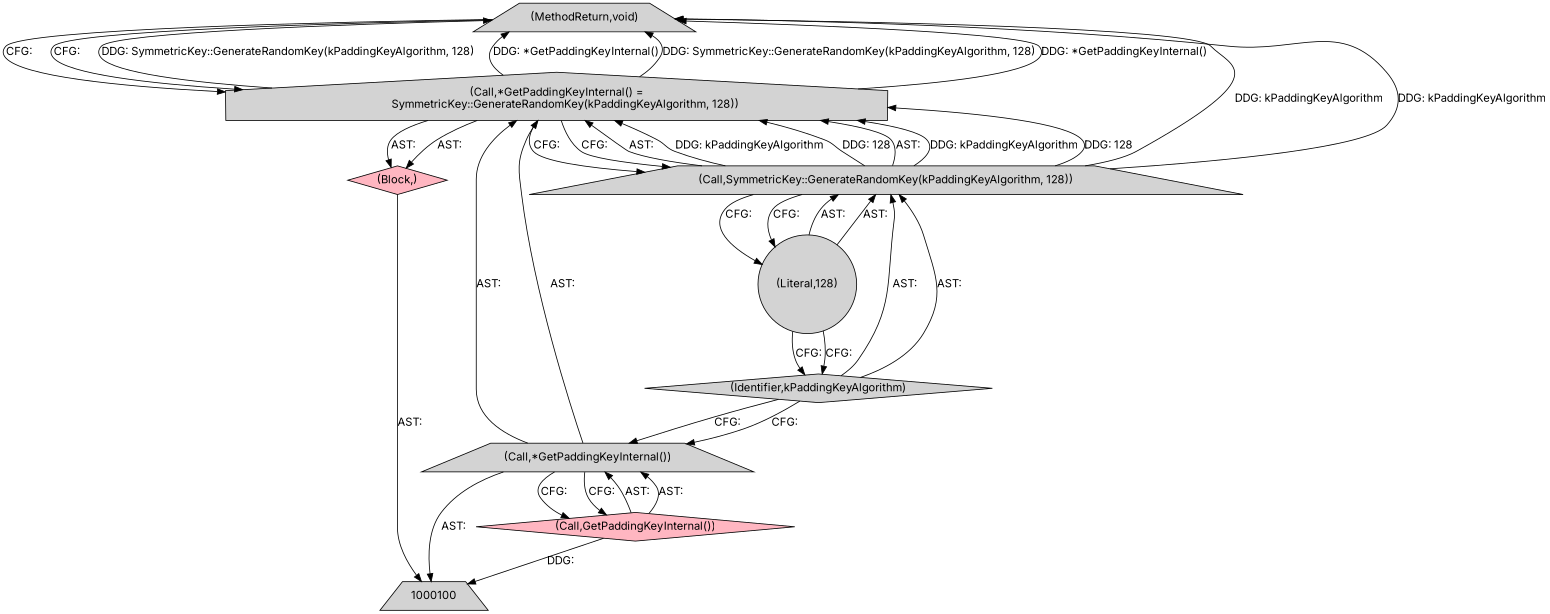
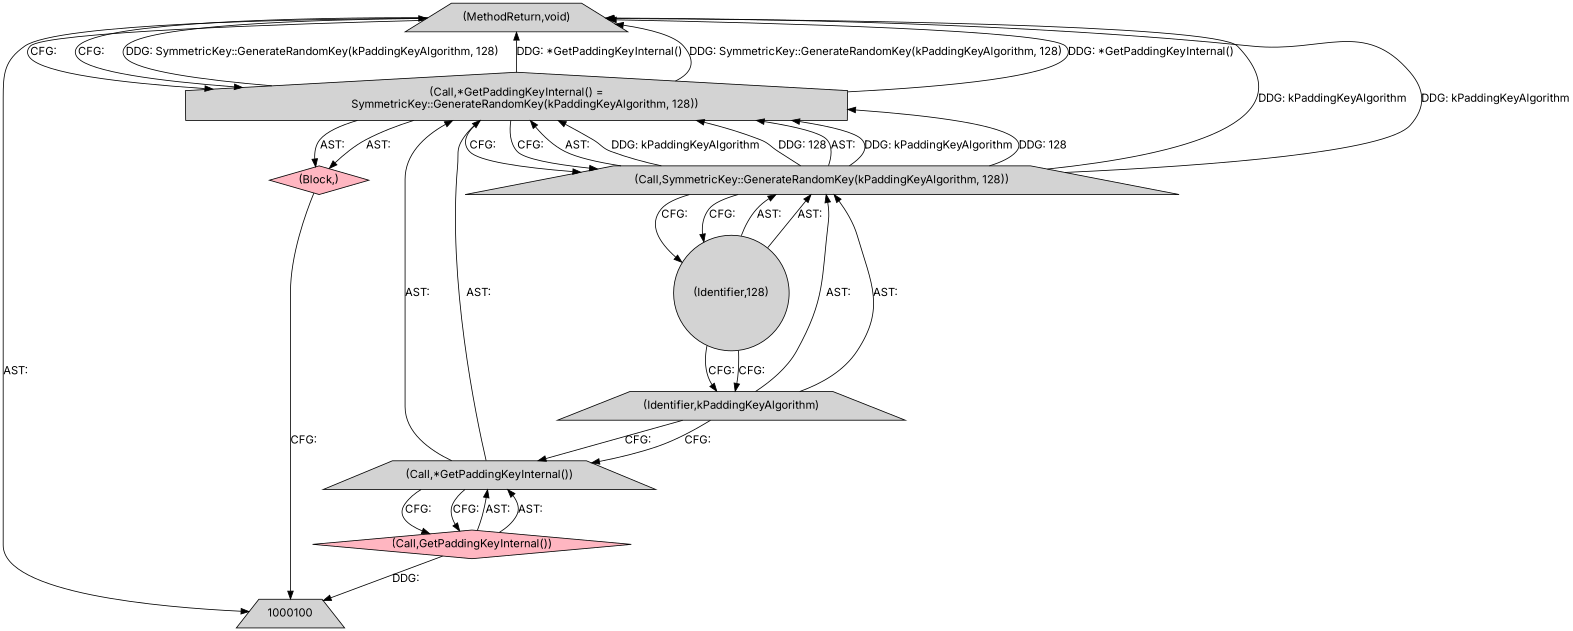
node "(Literal,128)": label "(Literal,128)" -> "(Identifier,128)"
node "(Identifier,kPaddingKeyAlgorithm)": shape diamond -> trapezium
edge "(Block,)" -> "1000100": label "AST: " -> "CFG: "
edge "(Call,*GetPaddingKeyInternal())" -> "1000100": now "(MethodReturn,void)" -> "1000100"
